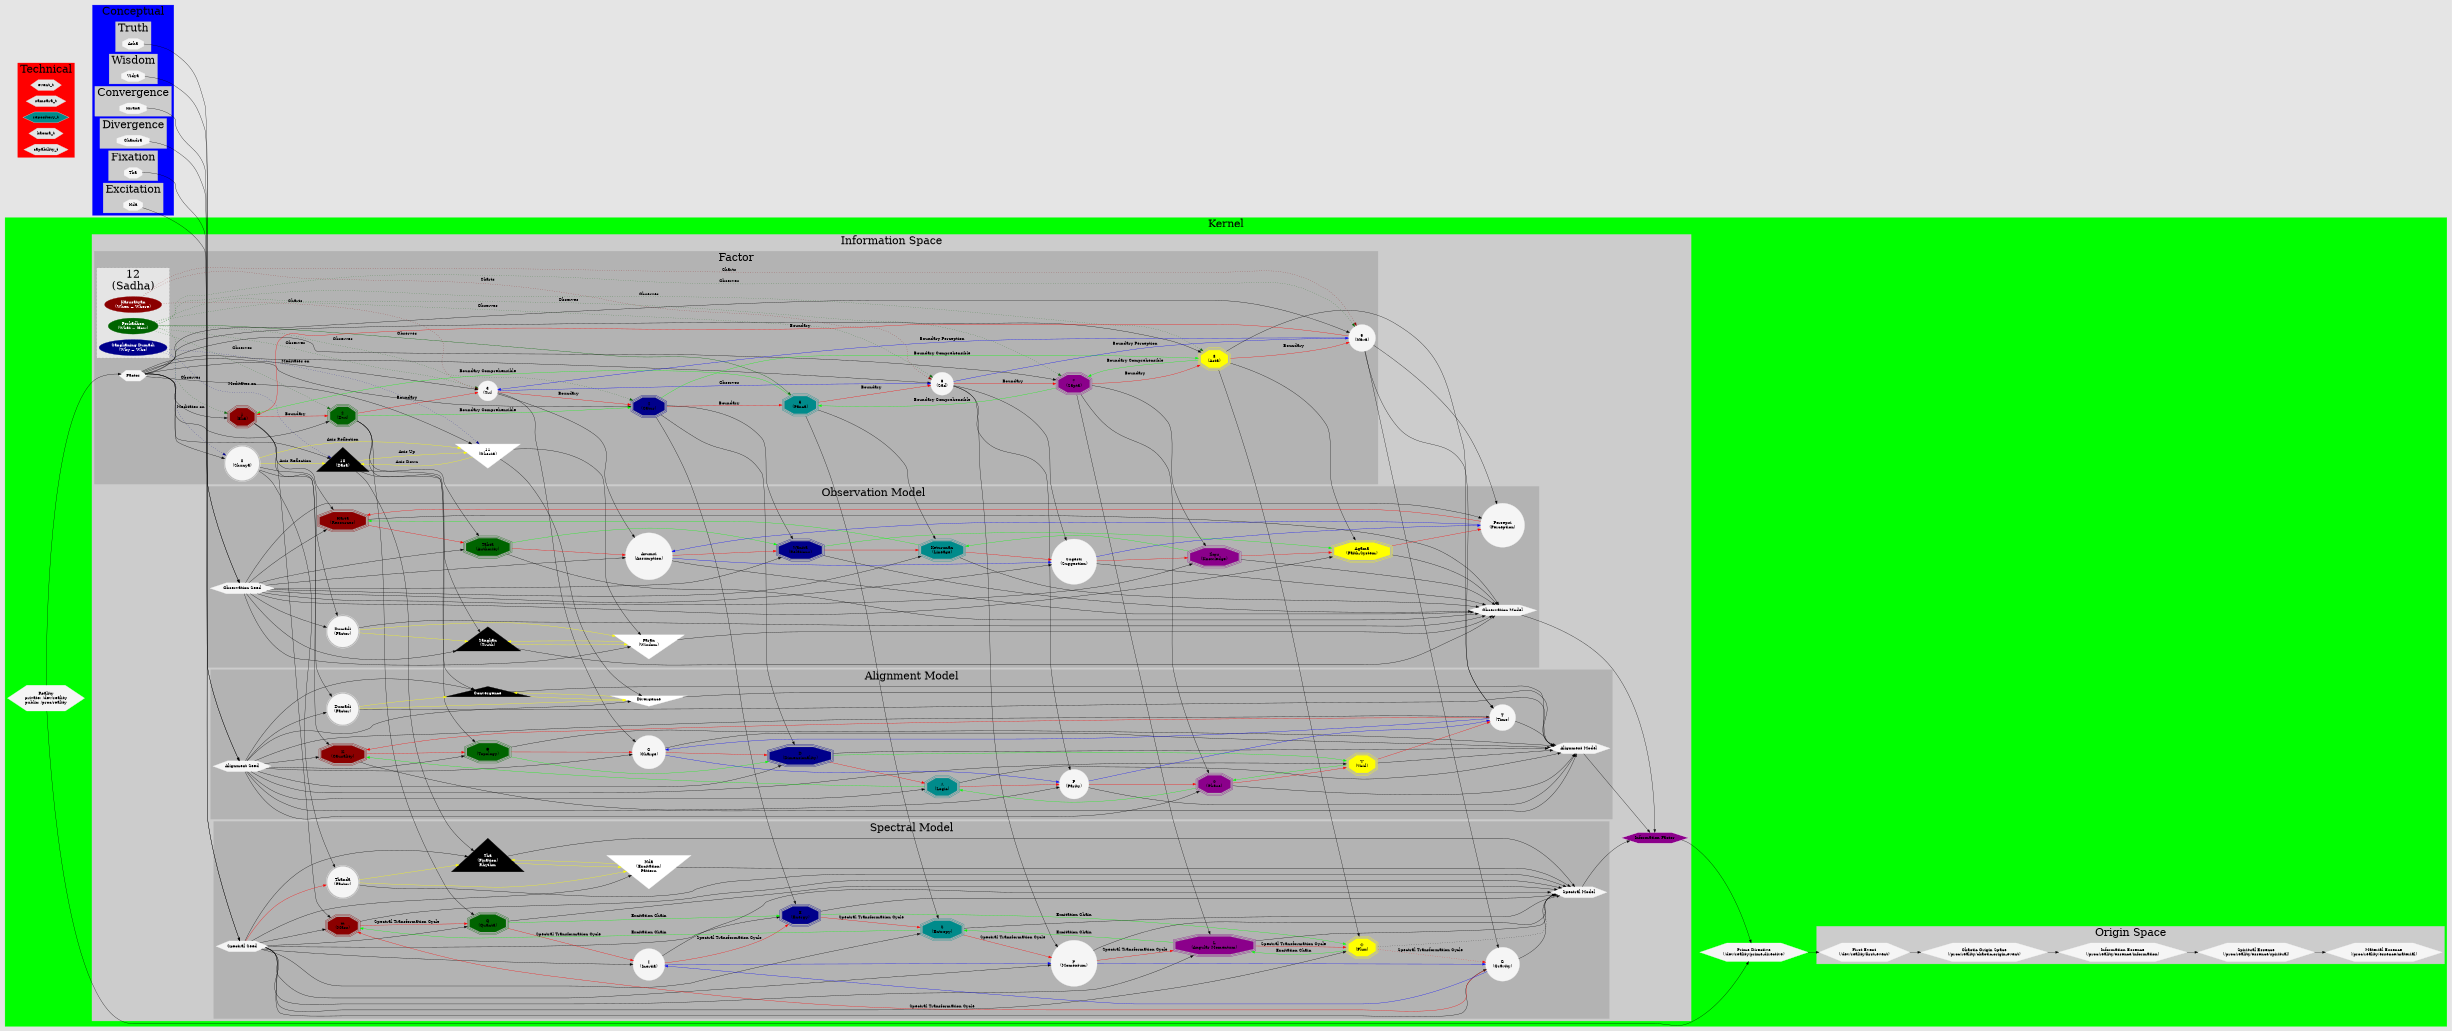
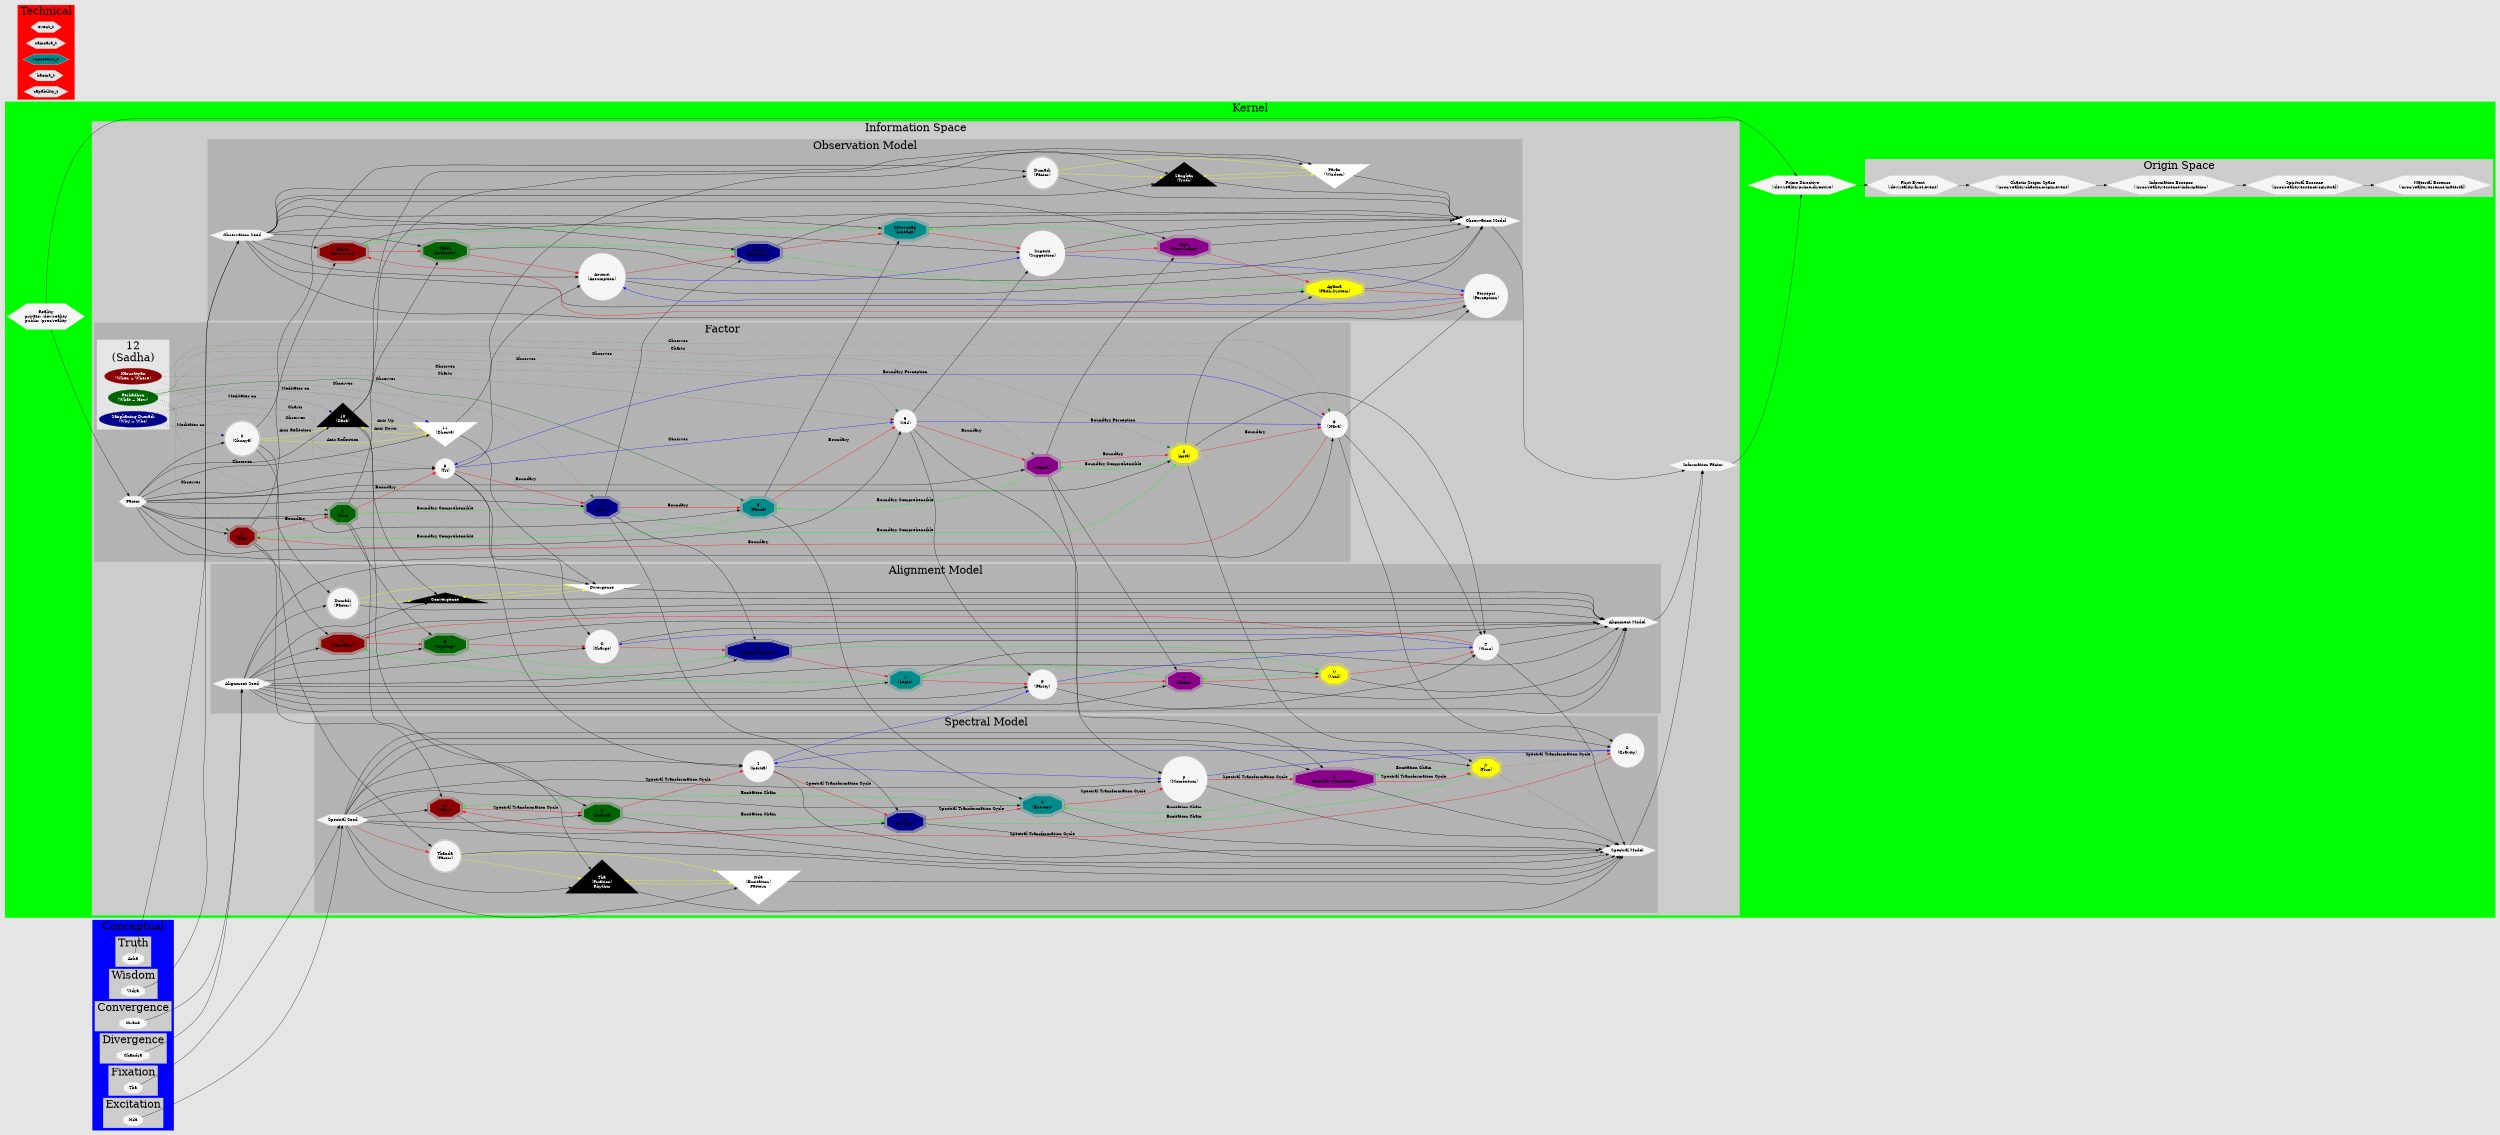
edge "Factor" -> "5 (Panca)": added
edge "Observation Seed" -> "Paran (Wisdom)": now "10 (Dasa)" -> "Paran (Wisdom)"
edge "3 (Tri)" -> "I (Inertia)": added
edge "C (Charge)" -> "P (Parity)": now "I (Inertia)" -> "P (Parity)"
node "Information Factor": fillcolor darkmagenta -> whitesmoke
edge "G (Gravity)" -> "Spectral Model": now "T (Time)" -> "Spectral Model"
